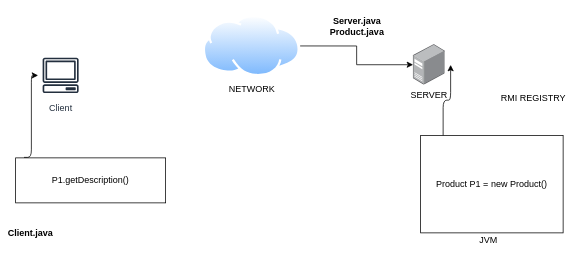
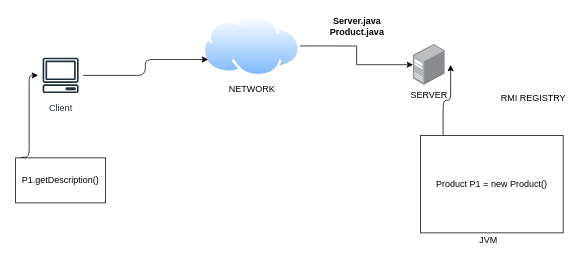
edge "Client" -> "NETWORK": added
node "P1.getDescription()": size 150x45 -> 90x45
node "Client.java": removed
